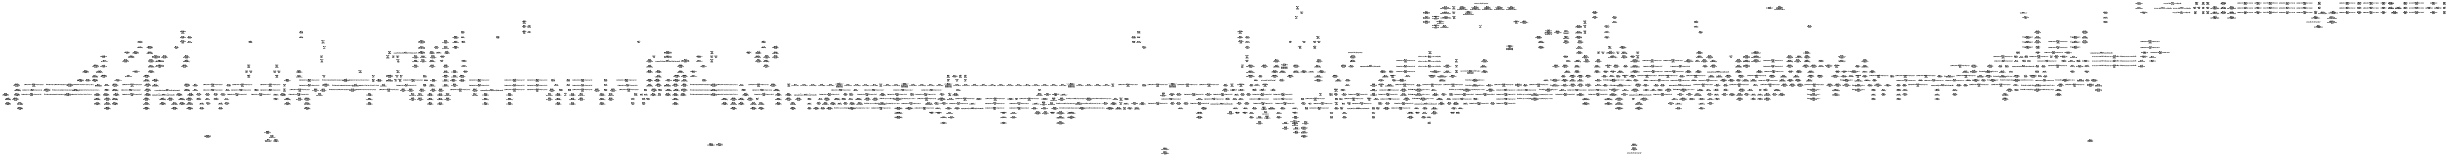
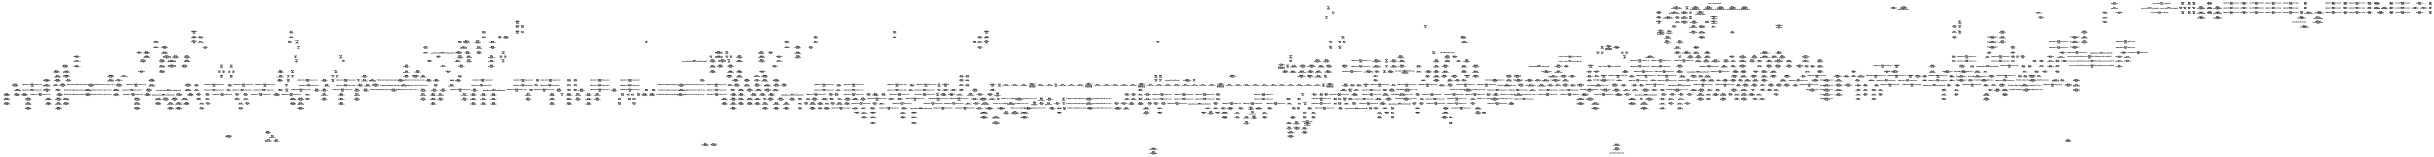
node "CE0x5164450": added
node "CE0x52112d0": added
